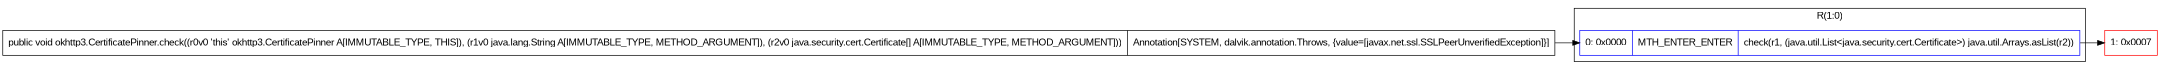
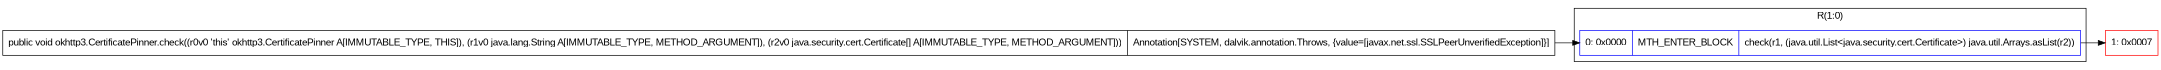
node "0: 0x0000": text "MTH_ENTER_ENTER" -> "MTH_ENTER_BLOCK"
